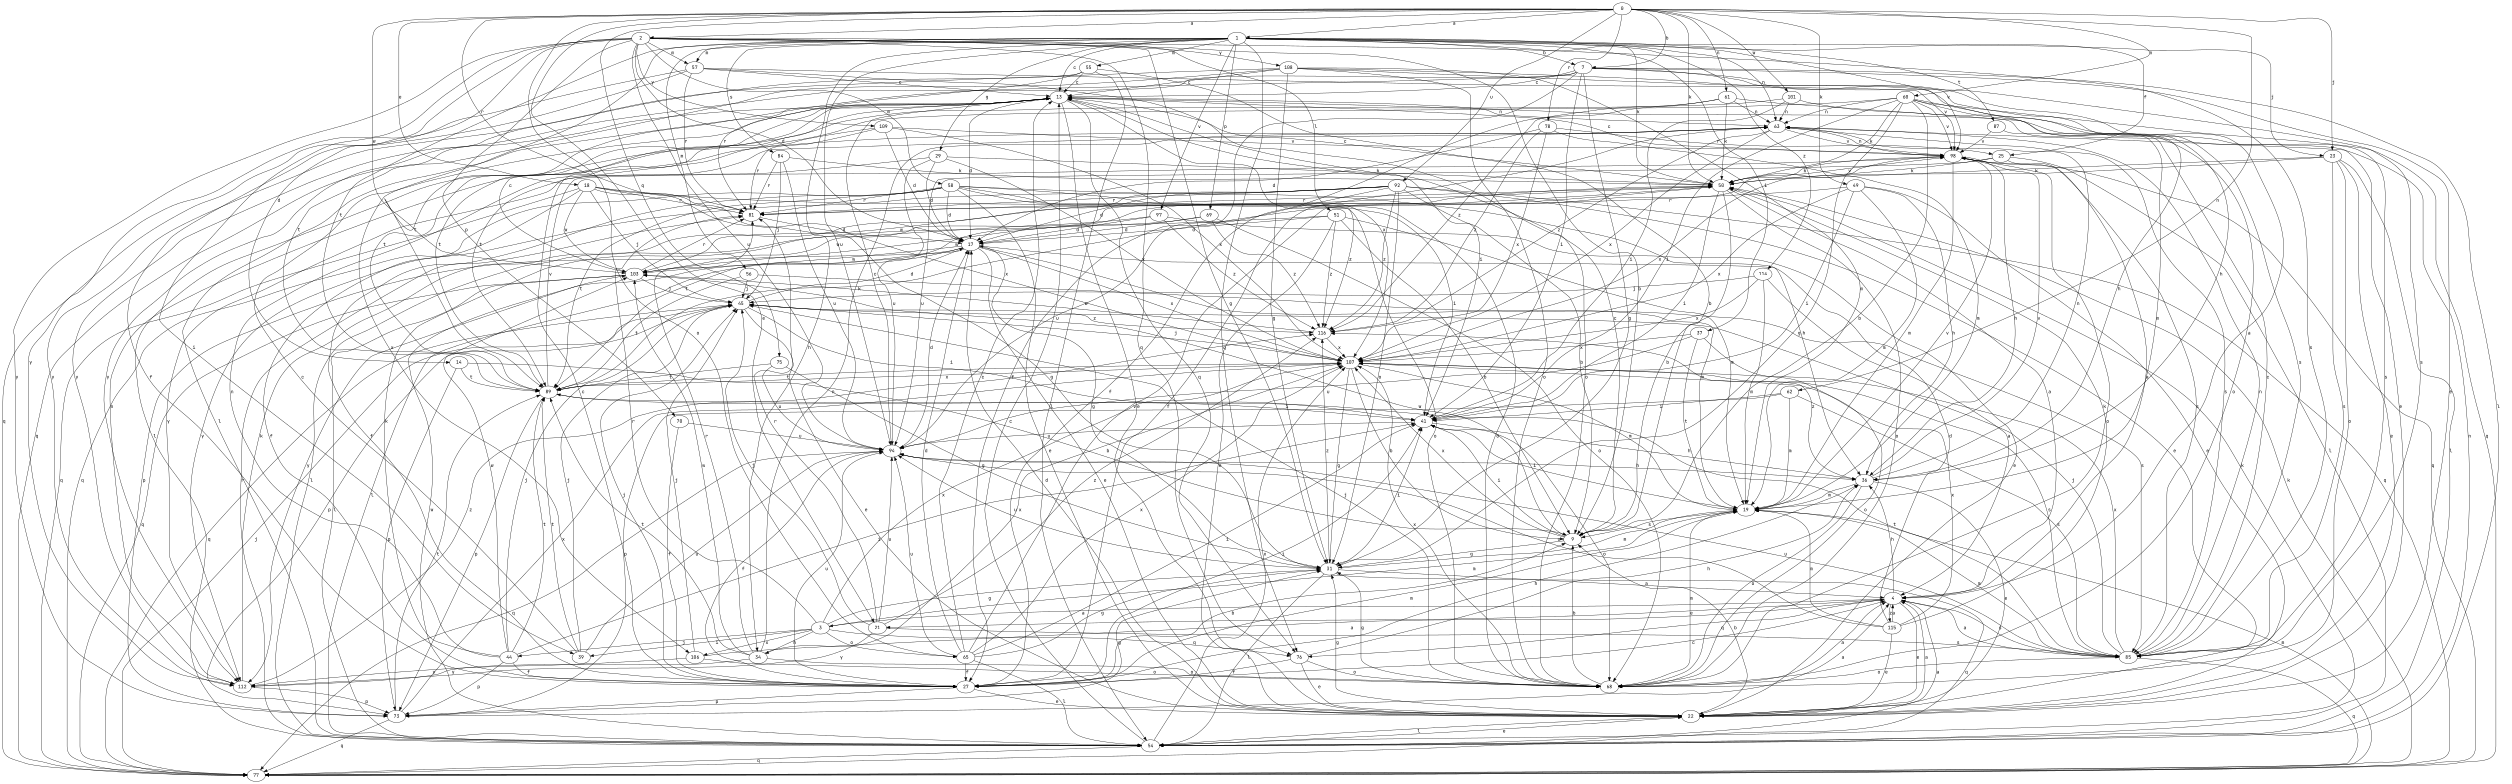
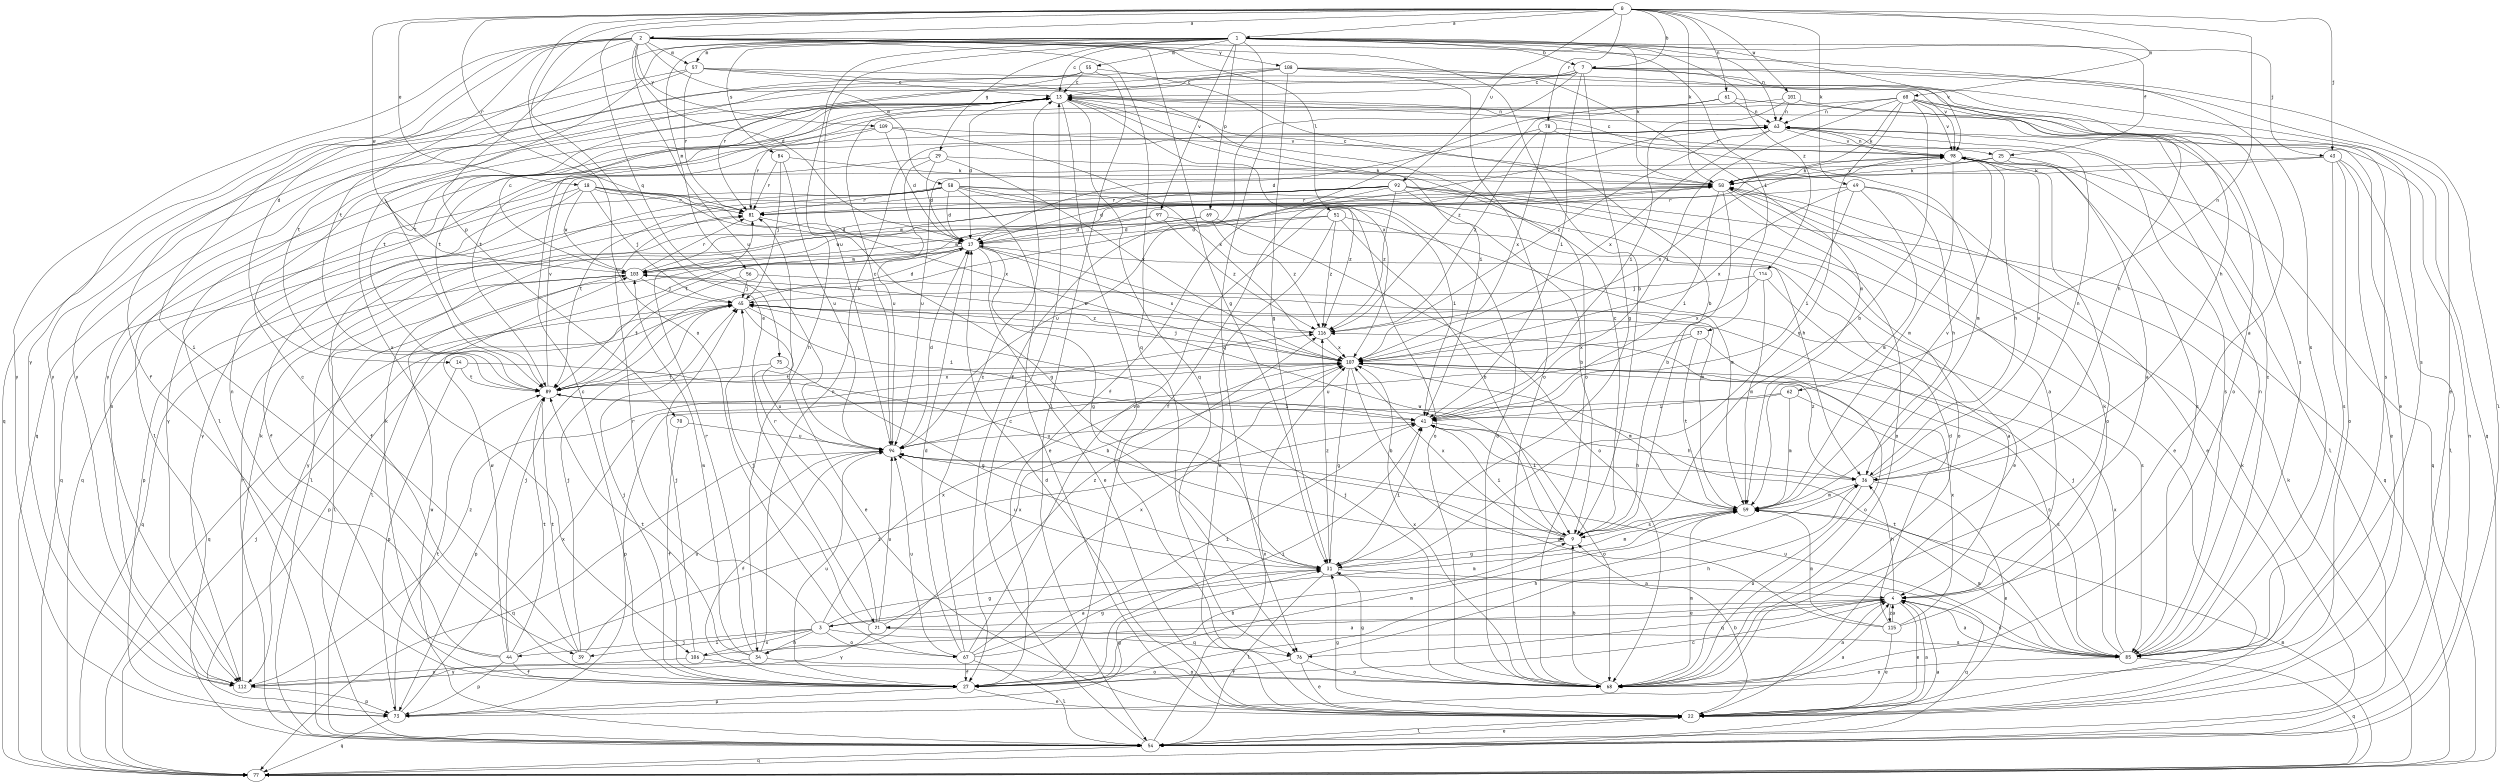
node "87": removed
edge "61" -> "50": removed, label "k"
node "23": label "23" -> "43"
edge "92" -> "31": now "92" -> "68"
node "19": label "19" -> "59"
node "65": label "65" -> "67"
